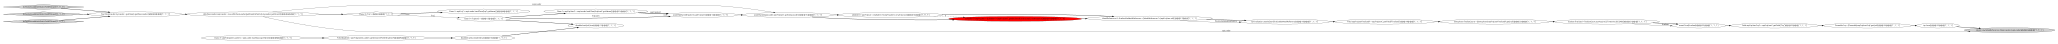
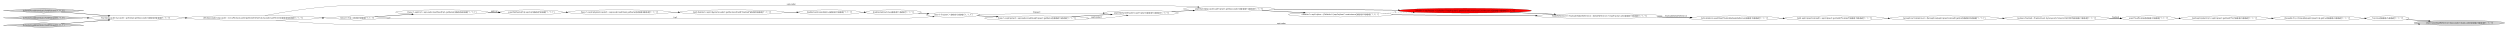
node "assertNotSame(frqC,sepFrqC)@@@7@@@['1', '1', '1']": added
edge "Class<?> frqUserC = @@@12@@@['1', '1', '1']" -> "assertNotSame(frqUserC,sepFrqUserC)@@@14@@@['1', '1', '1']": style bold -> solid
edge "Class<?> frqUserC = @@@12@@@['1', '1', '1']" -> "disabled.set(null,true)@@@11@@@['1', '1', '1']": reversed
